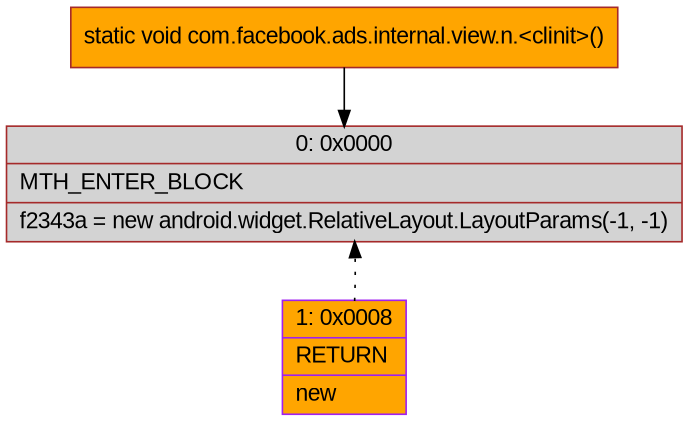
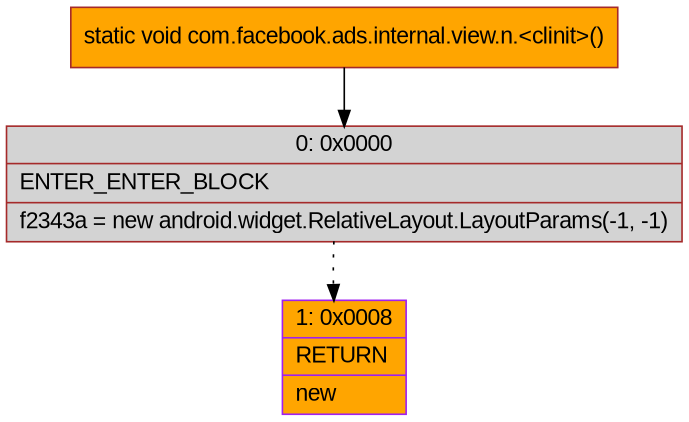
node "0: 0x0000": text "MTH_ENTER_BLOCK" -> "ENTER_ENTER_BLOCK"
edge "1: 0x0008" -> "0: 0x0000": reversed
